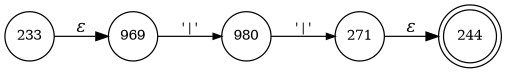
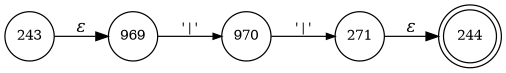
node "233": label "233" -> "243"
node "980": label "980" -> "970"
